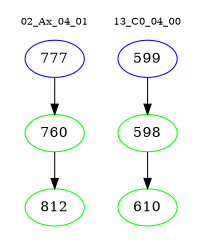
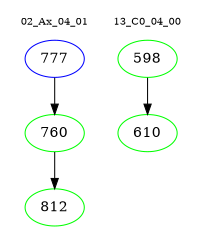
node "599": removed
